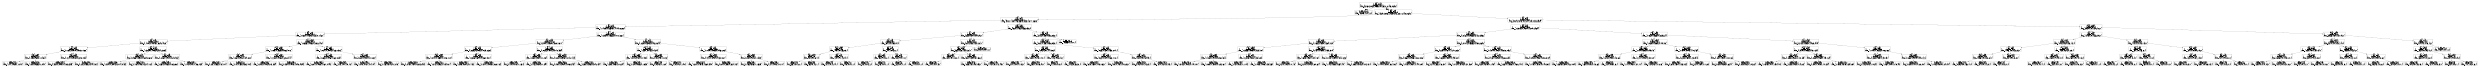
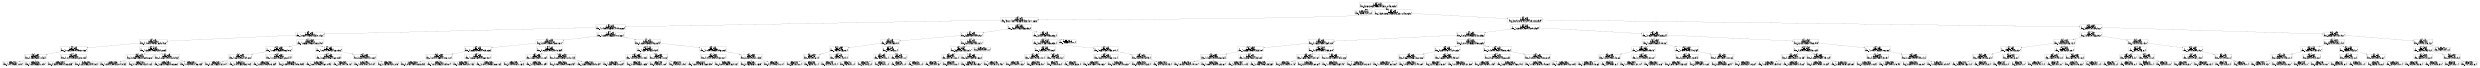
node "gini = 0.509 samples = 374 value = [321, 0, 7, 0, 0, 281, 0]": added
node "gini = 0.023 samples = 52 value = [85, 0, 0, 0, 0, 1, 0]": added
